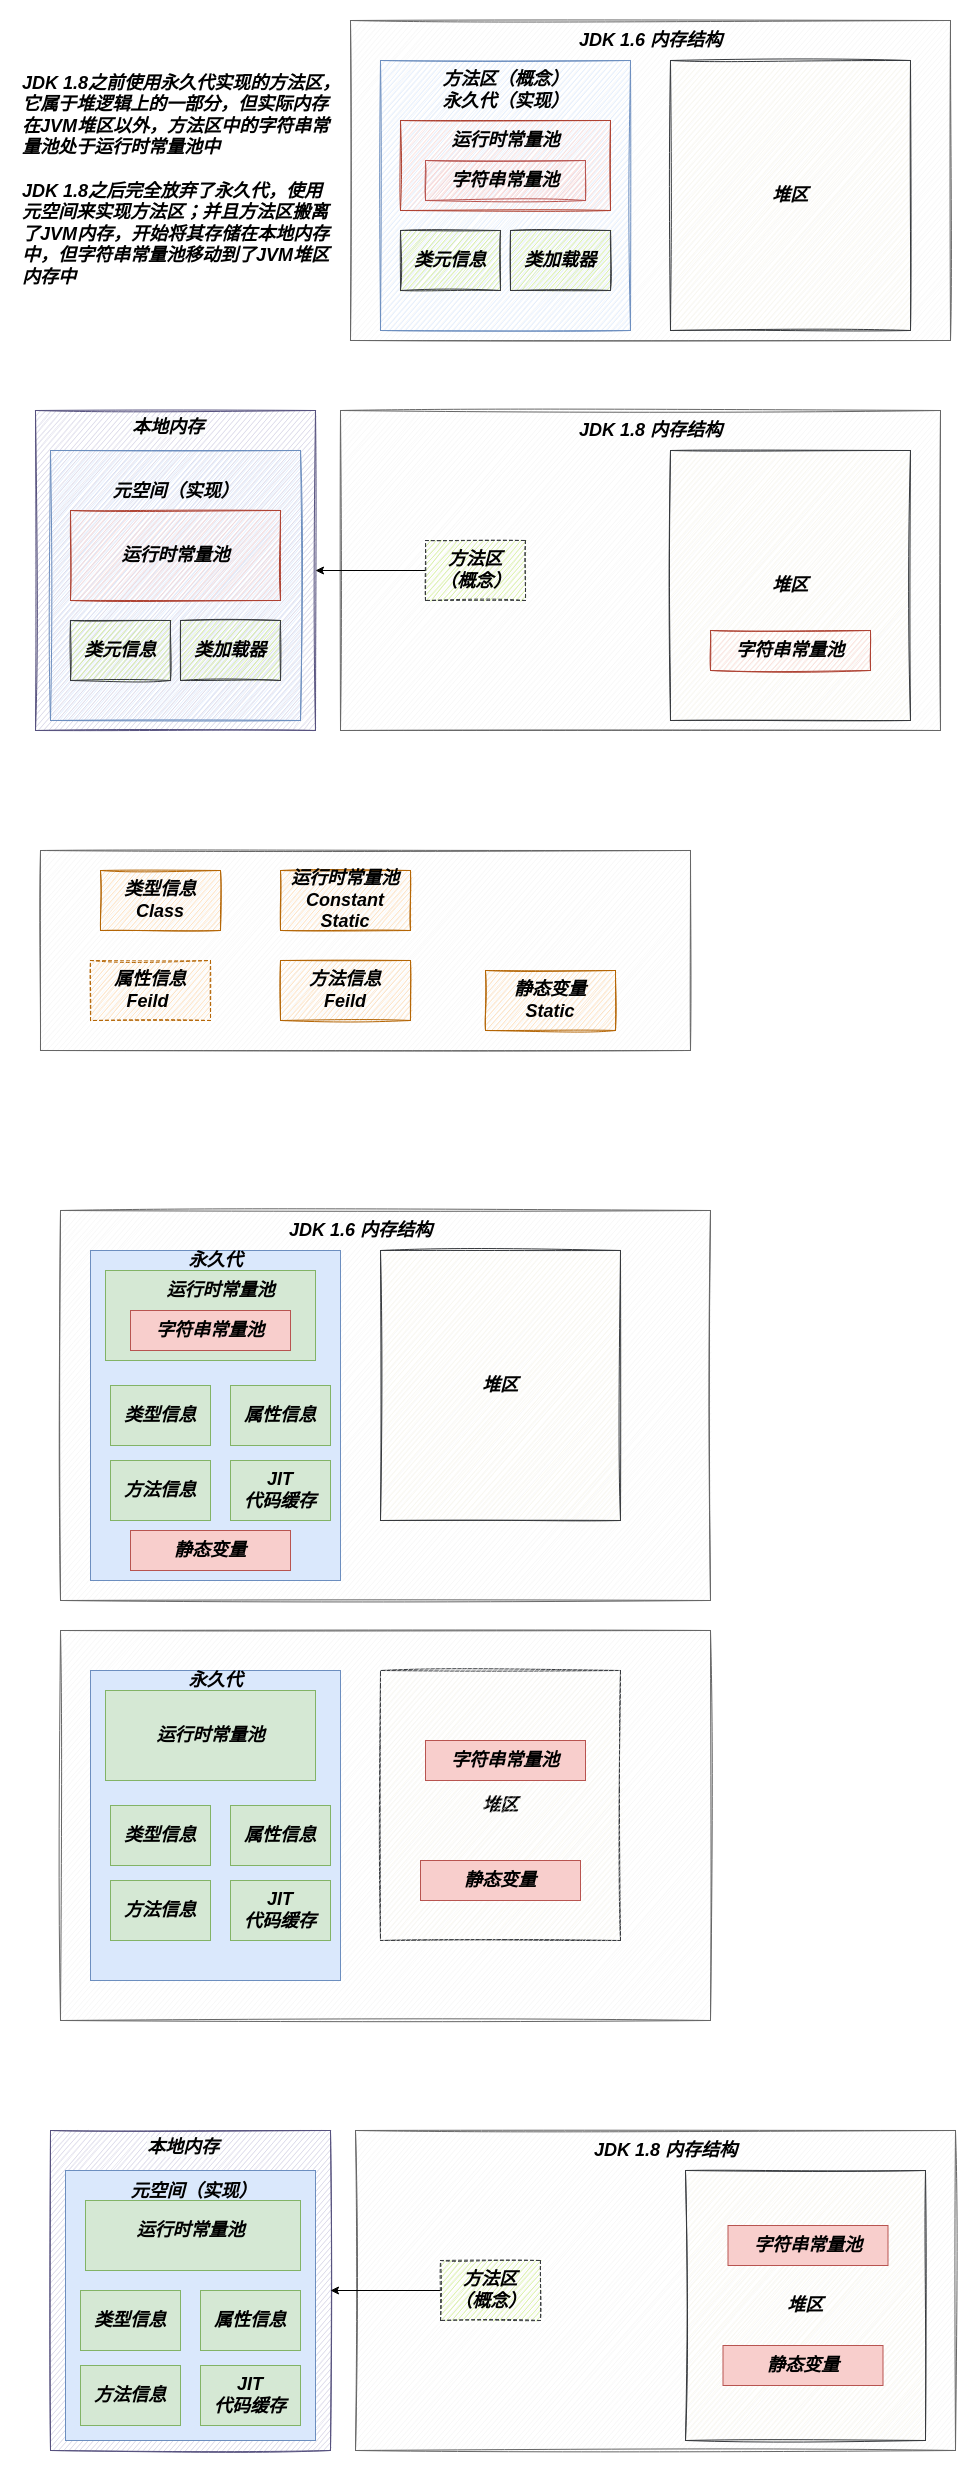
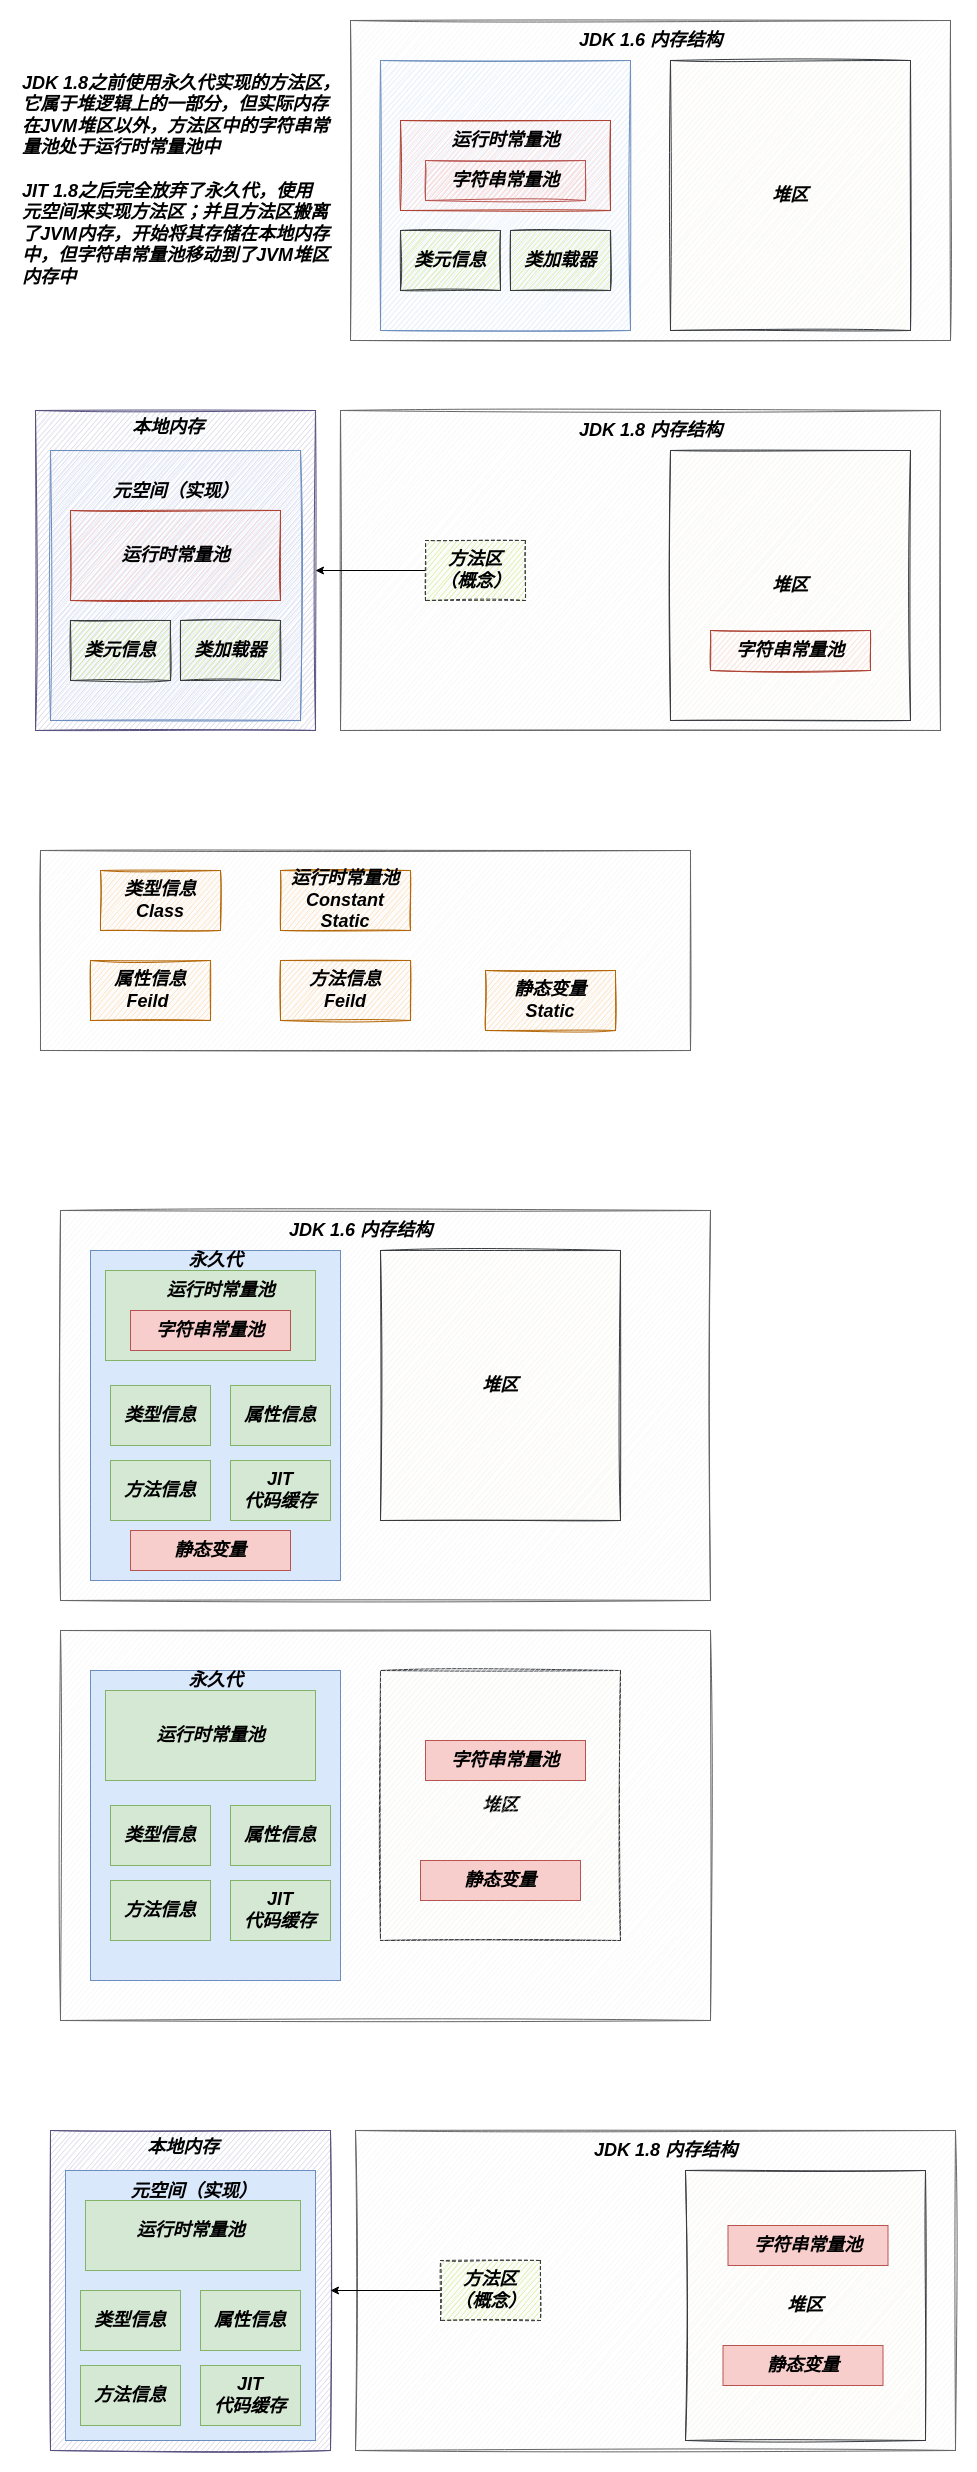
node "方法区（概念） 永久代（实现）": removed
node "JDK 1.8之前使用永久代实现的方法区， 它属于堆逻辑上的一部分，但实际内存 在JVM堆区以外，方法区中的字符串常 量池处于运行时常量池中 JDK 1.8之后完全放弃了永久代，使用 元空间来实现方法区；并且方法区搬离 了JVM内存，开始将其存储在本地内存 中，但字符串常量池移动到了JVM堆区 内存中": label "JDK 1.8之前使用永久代实现的方法区， 它属于堆逻辑上的一部分，但实际内存 在JVM堆区以外，方法区中的字符串常 量池处于运行时常量池中 JDK 1.8之后完全放弃了永久代，使用 元空间来实现方法区；并且方法区搬离 了JVM内存，开始将其存储在本地内存 中，但字符串常量池移动到了JVM堆区 内存中" -> "JDK 1.8之前使用永久代实现的方法区， 它属于堆逻辑上的一部分，但实际内存 在JVM堆区以外，方法区中的字符串常 量池处于运行时常量池中 JIT 1.8之后完全放弃了永久代，使用 元空间来实现方法区；并且方法区搬离 了JVM内存，开始将其存储在本地内存 中，但字符串常量池移动到了JVM堆区 内存中"
node "属性信息 Feild": style dashed -> solid
